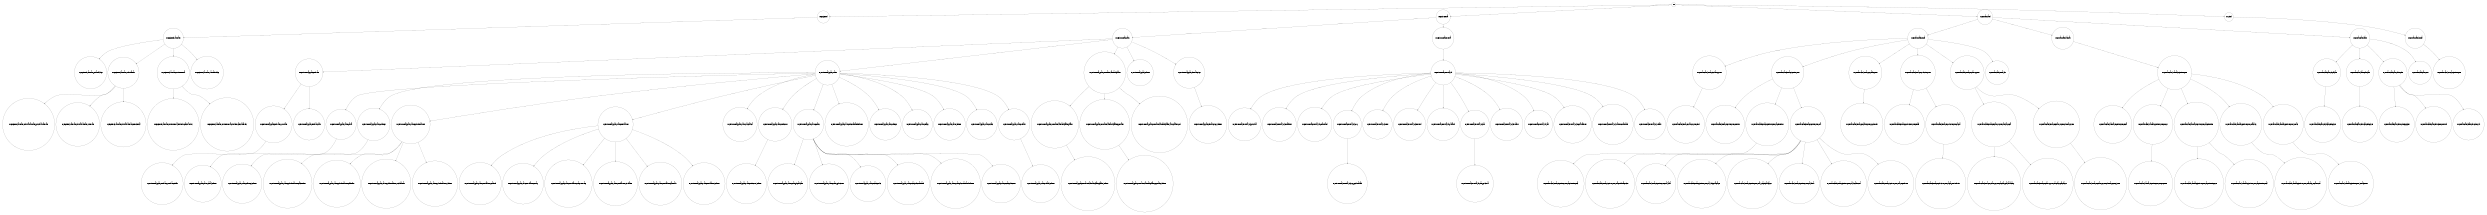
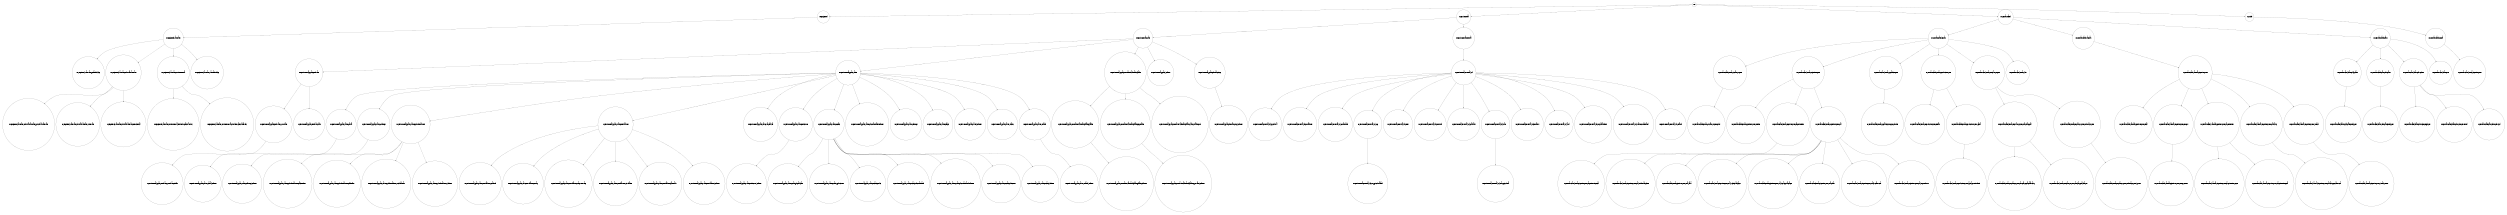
node "root-Engineered-Wastewater-Industrial_mats": label "root-Engineered-Wastewater-Industrial_mats" -> "root-Engineered-Wastewater-Industrial_wastewater"
node "root-Environmental-Aquatic-Marine-Oceanic-Sediment": added
